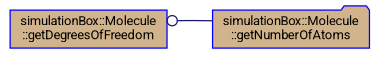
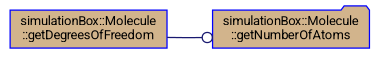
edge "simulationBox::Molecule ::getNumberOfAtoms" -> "simulationBox::Molecule ::getDegreesOfFreedom": reversed
